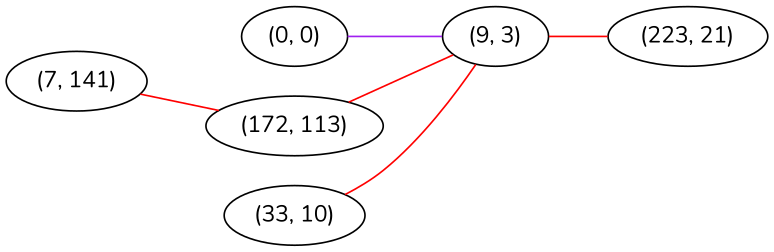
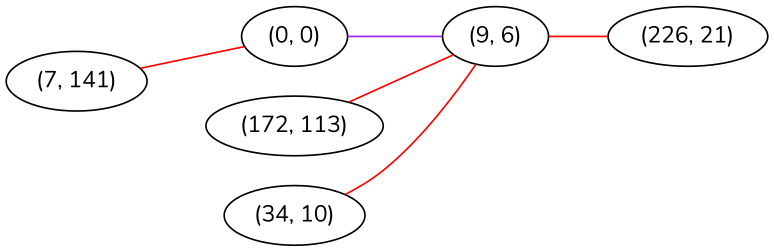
node "(9, 3)": label "(9, 3)" -> "(9, 6)"
node "(223, 21)": label "(223, 21)" -> "(226, 21)"
edge "(7, 141)" -- "(172, 113)": now "(7, 141)" -- "(0, 0)"
node "(33, 10)": label "(33, 10)" -> "(34, 10)"
